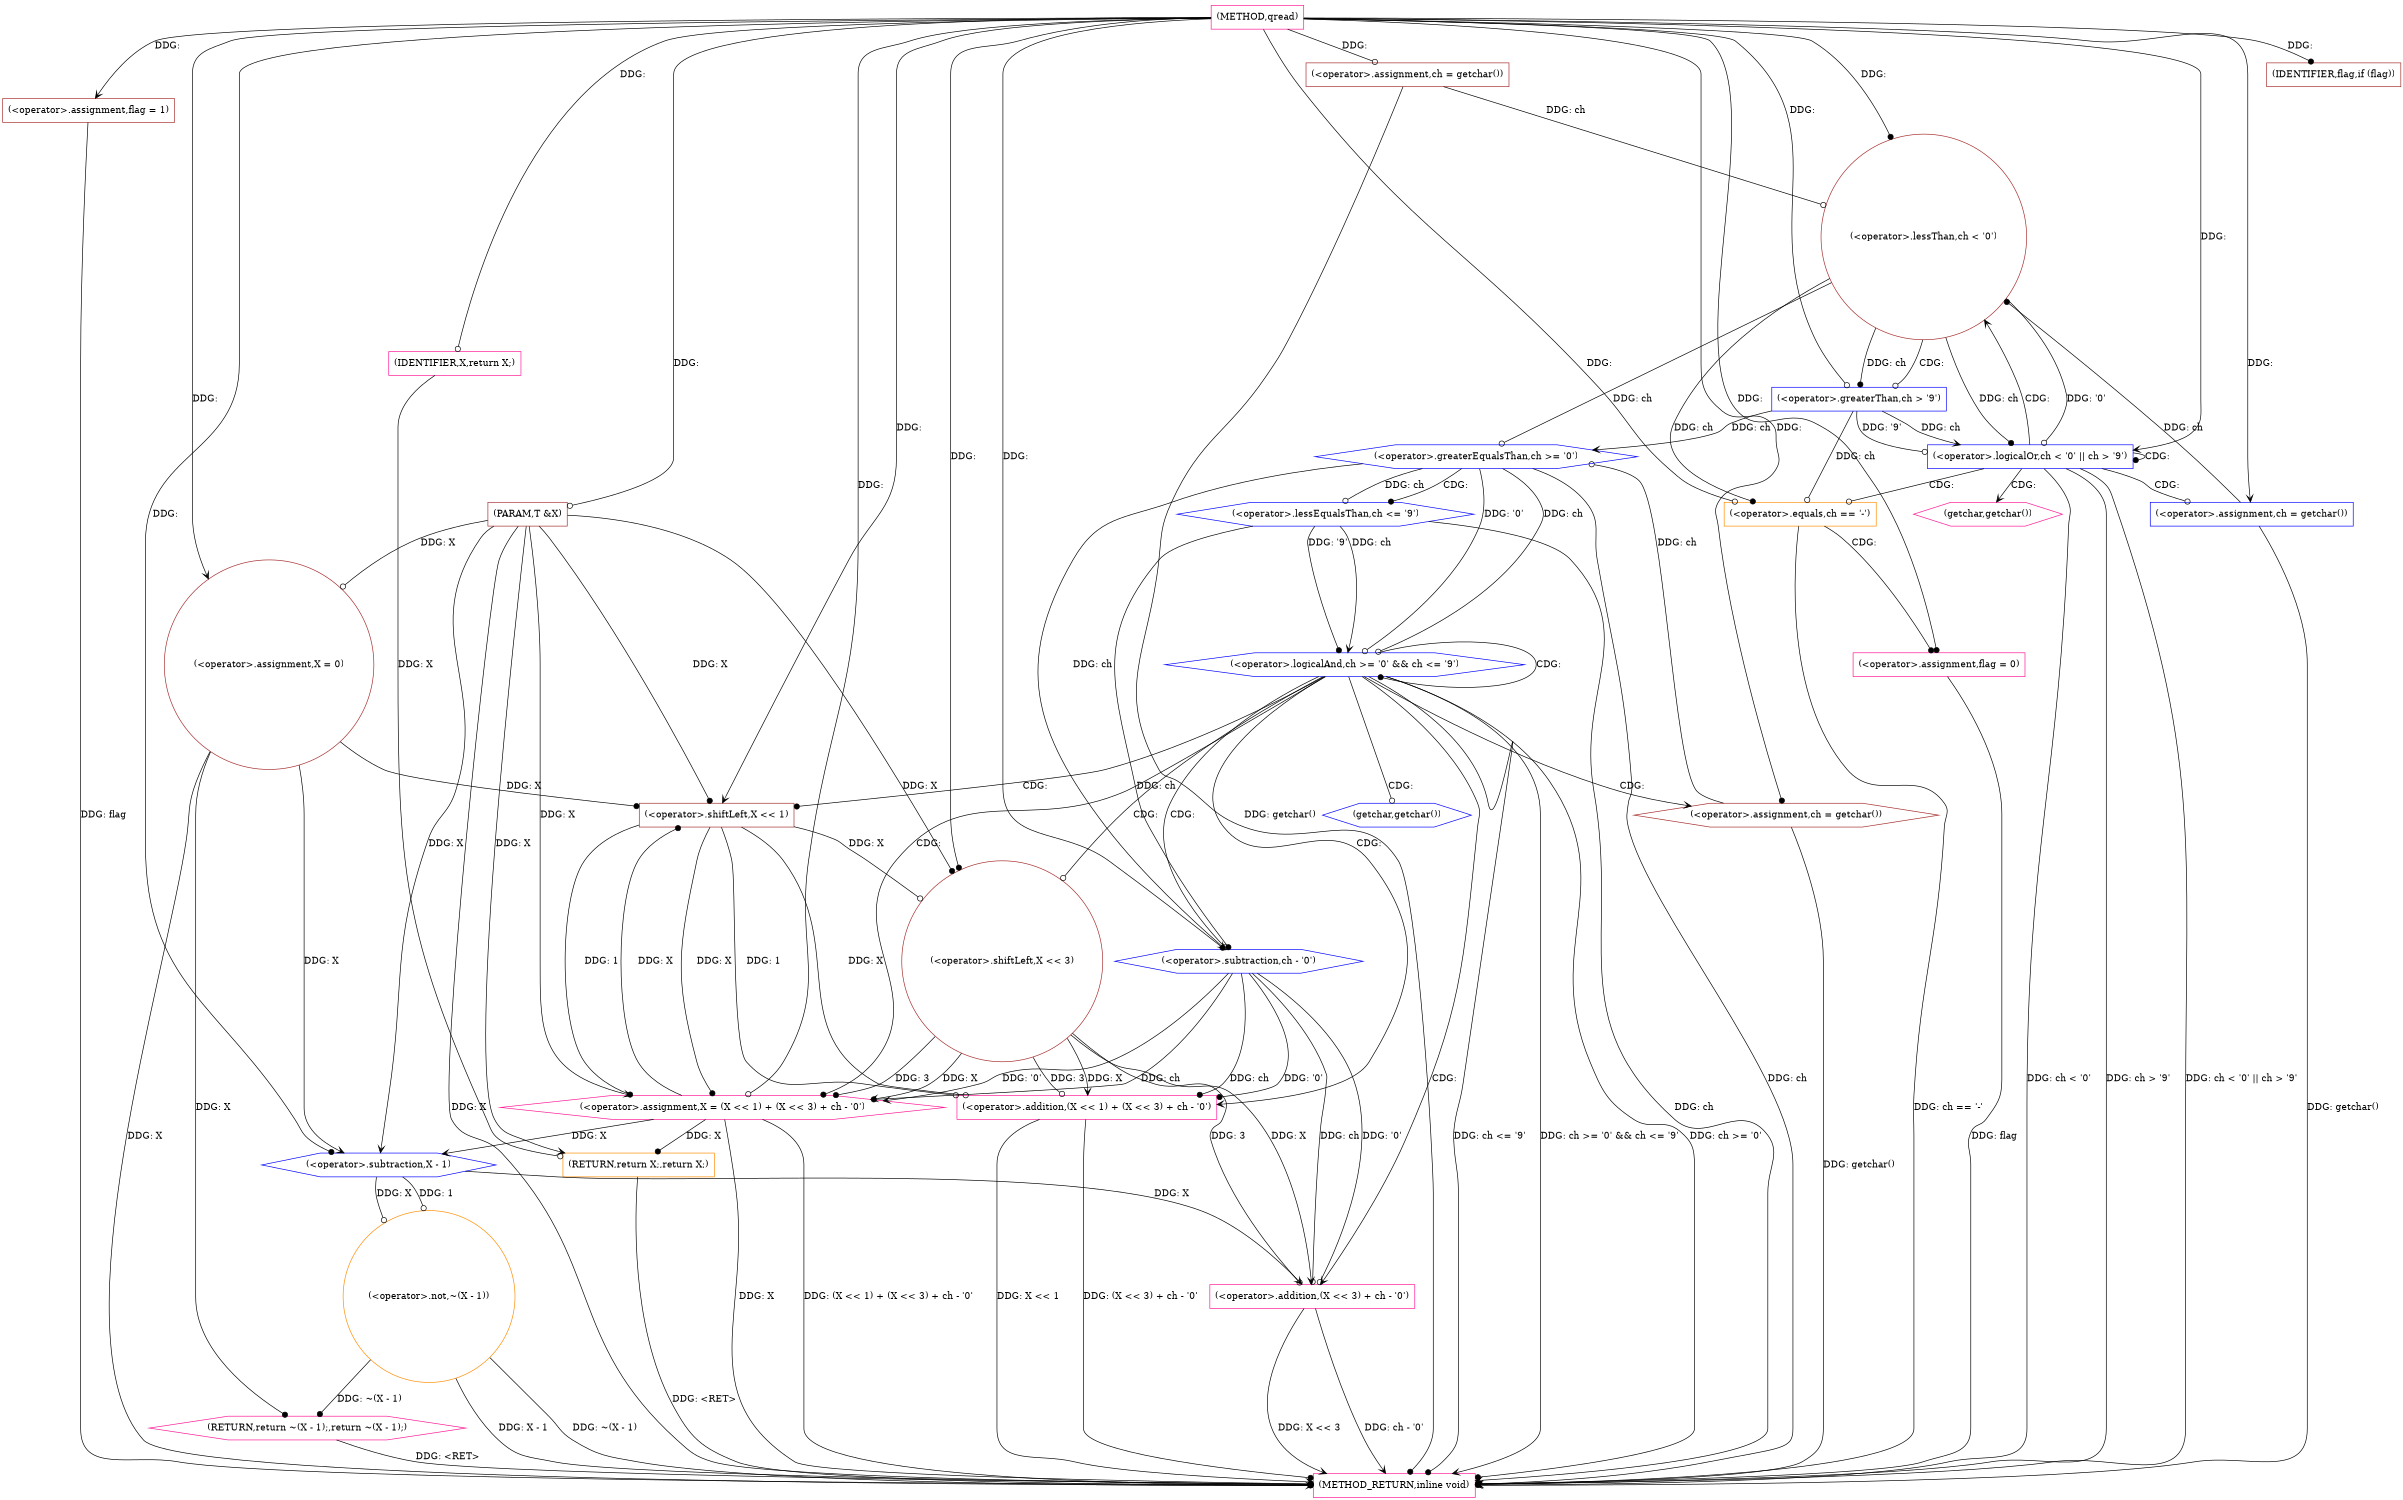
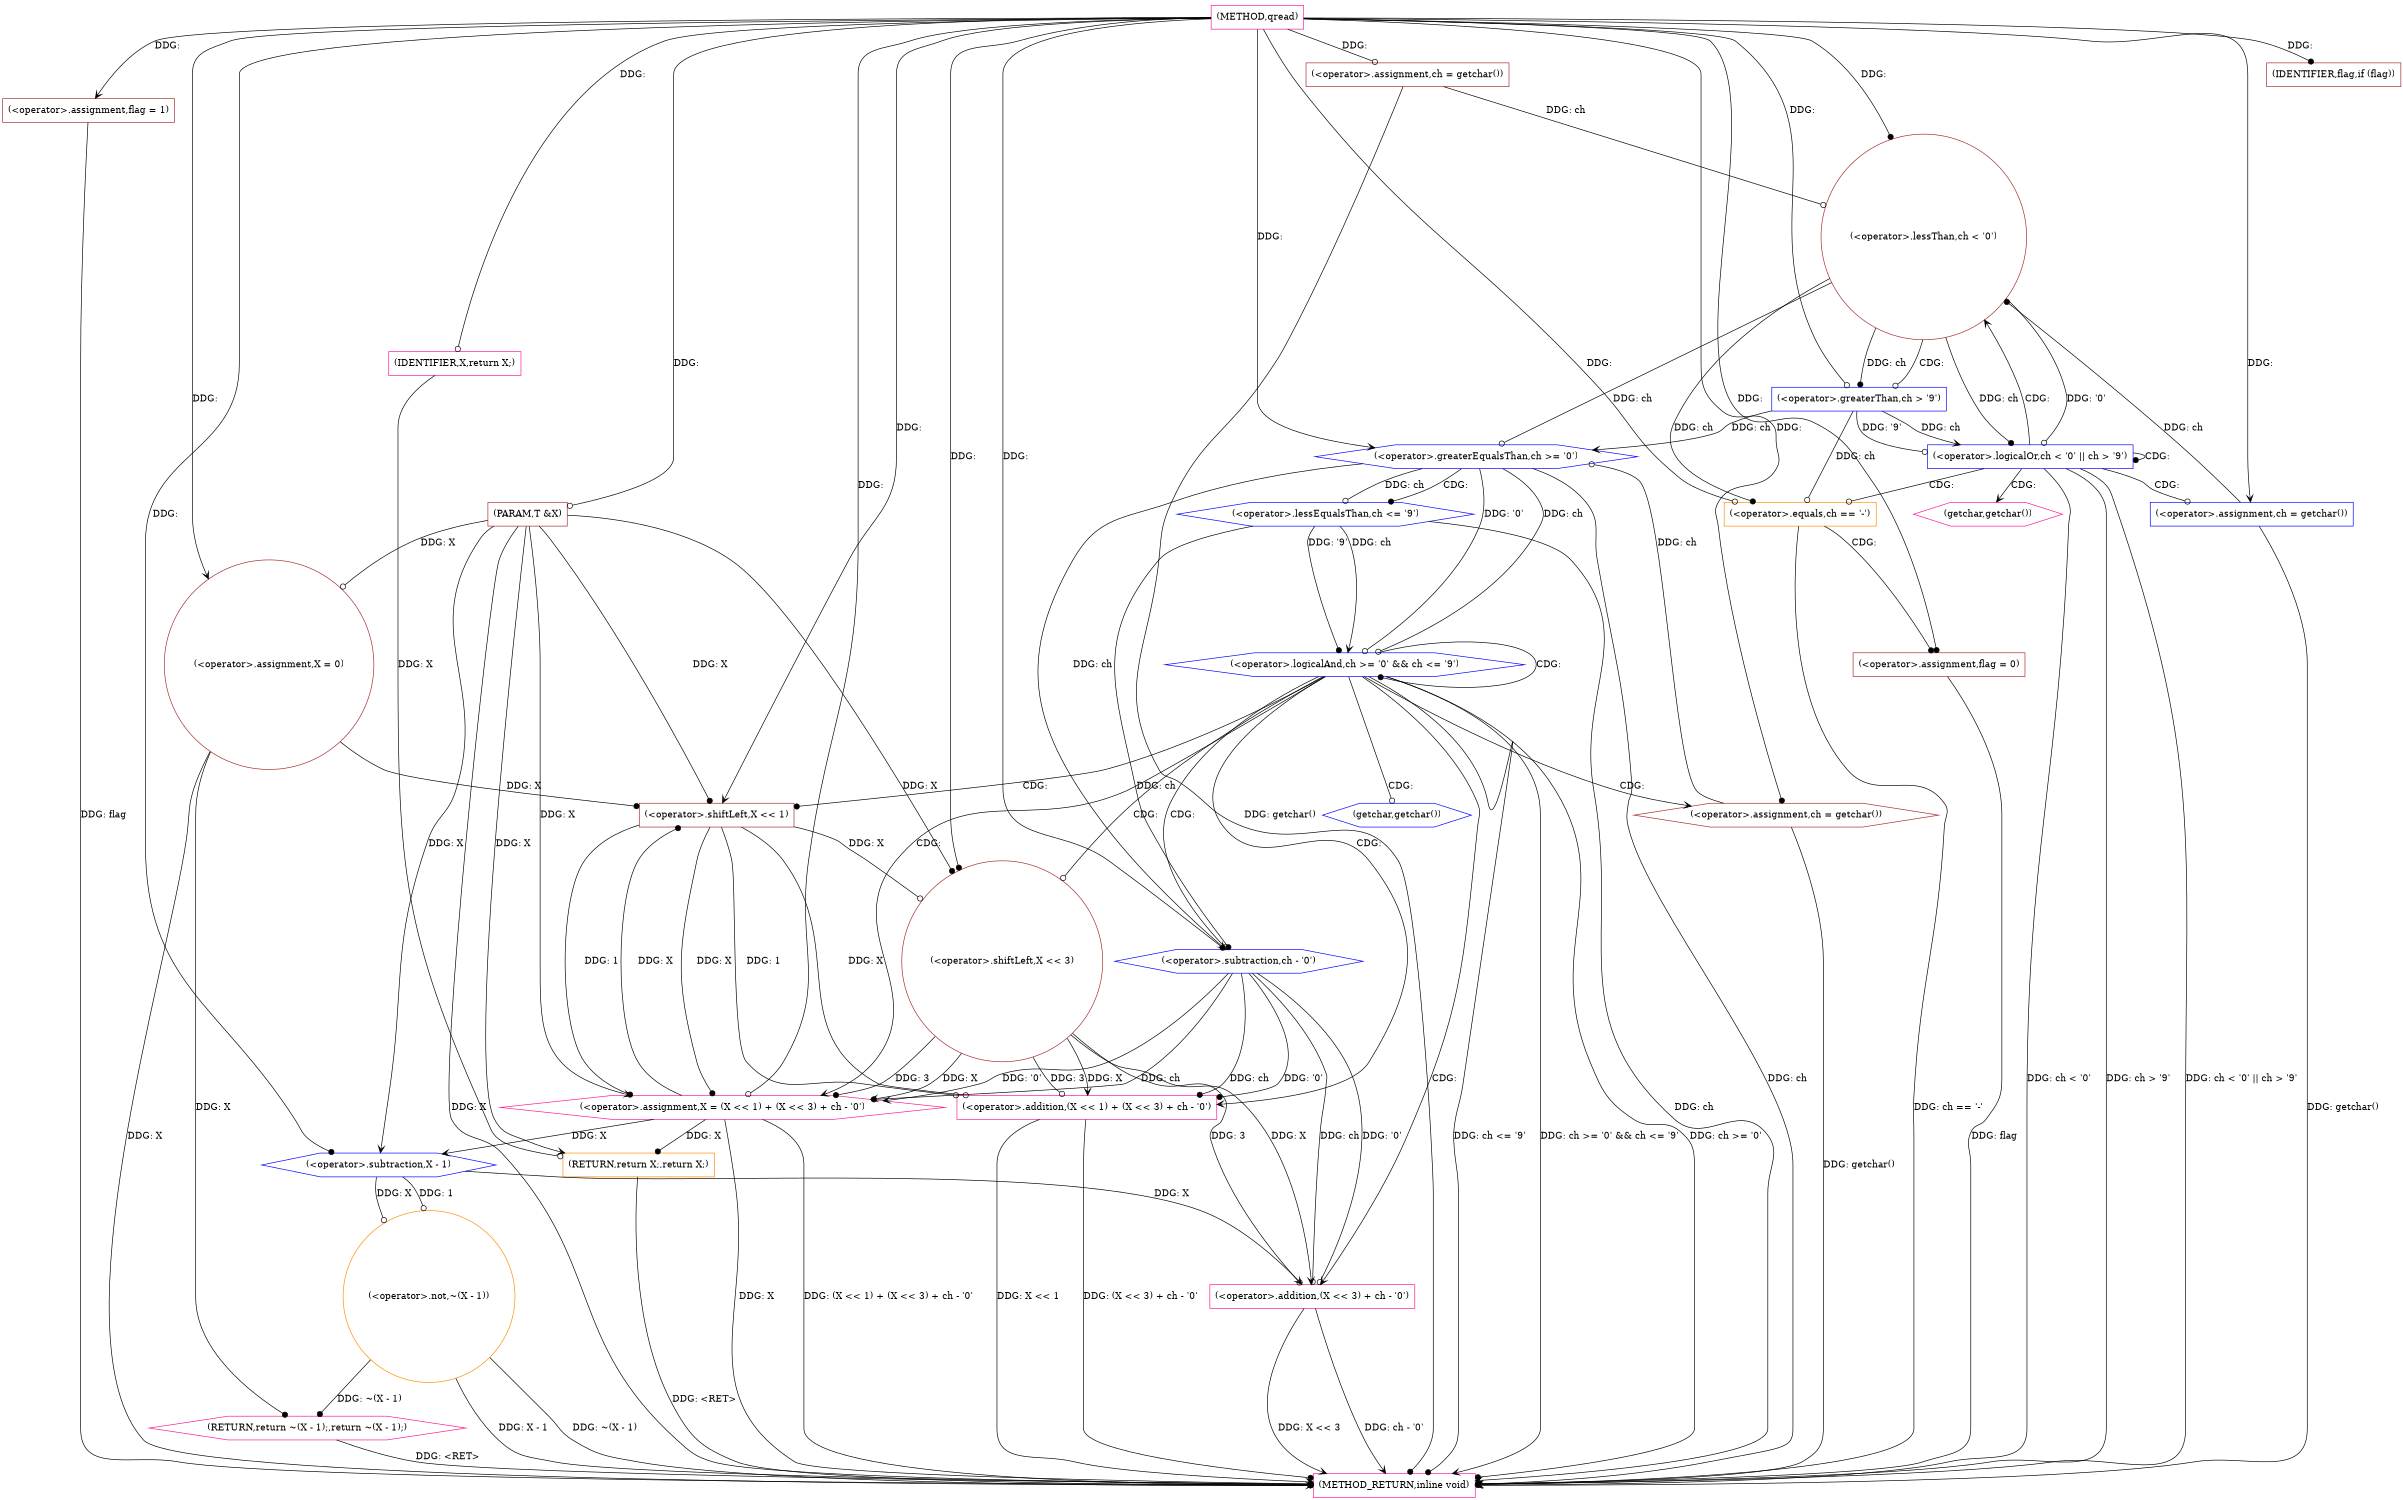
edge "(METHOD,qread)" -> "(<operator>.logicalOr,ch < '0' || ch > '9')": now "(METHOD,qread)" -> "(<operator>.greaterEqualsThan,ch >= '0')"
node "(<operator>.assignment,flag = 0)": color deeppink -> brown
edge "(<operator>.logicalAnd,ch >= '0' && ch <= '9')" -> "(<operator>.assignment,X = (X << 1) + (X << 3) + ch - '0')": arrowhead dot -> vee
edge "(<operator>.assignment,X = 0)" -> "(<operator>.subtraction,X - 1)": removed, label "DDG: X"
